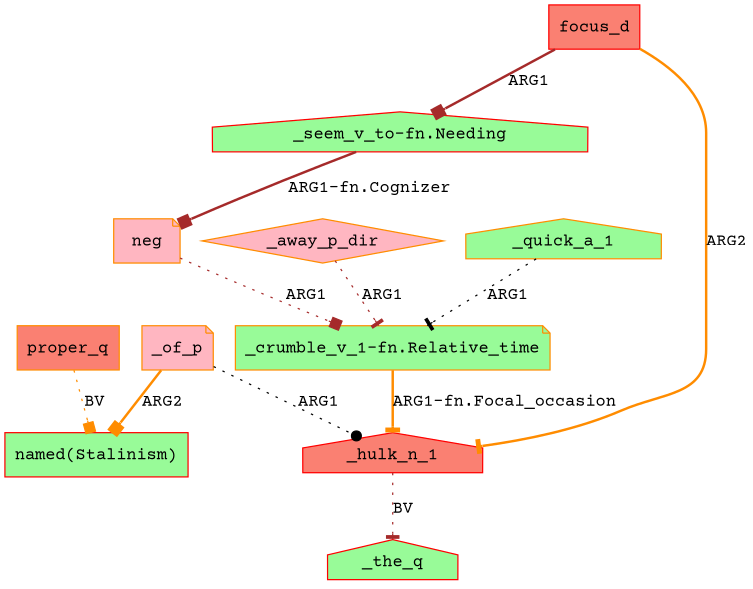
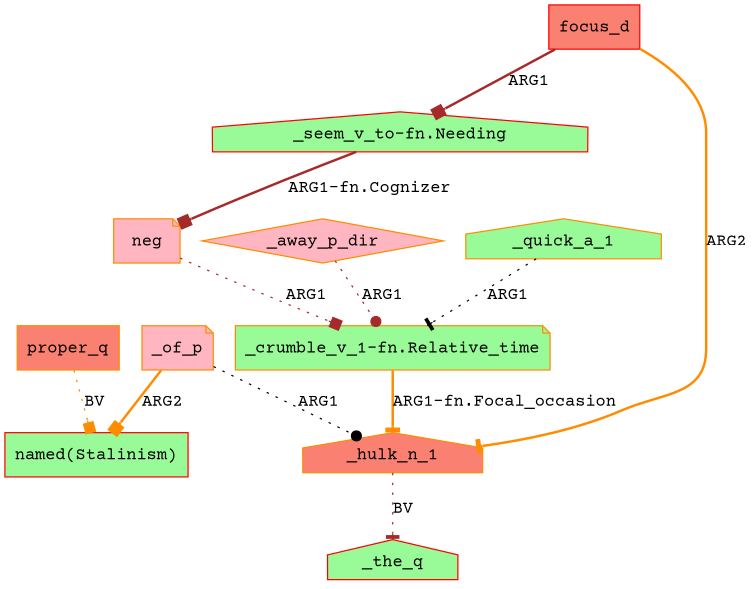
edge "_away_p_dir" -> "_crumble_v_1-fn.Relative_time": arrowhead tee -> dot
node "_hulk_n_1": color red -> darkorange
